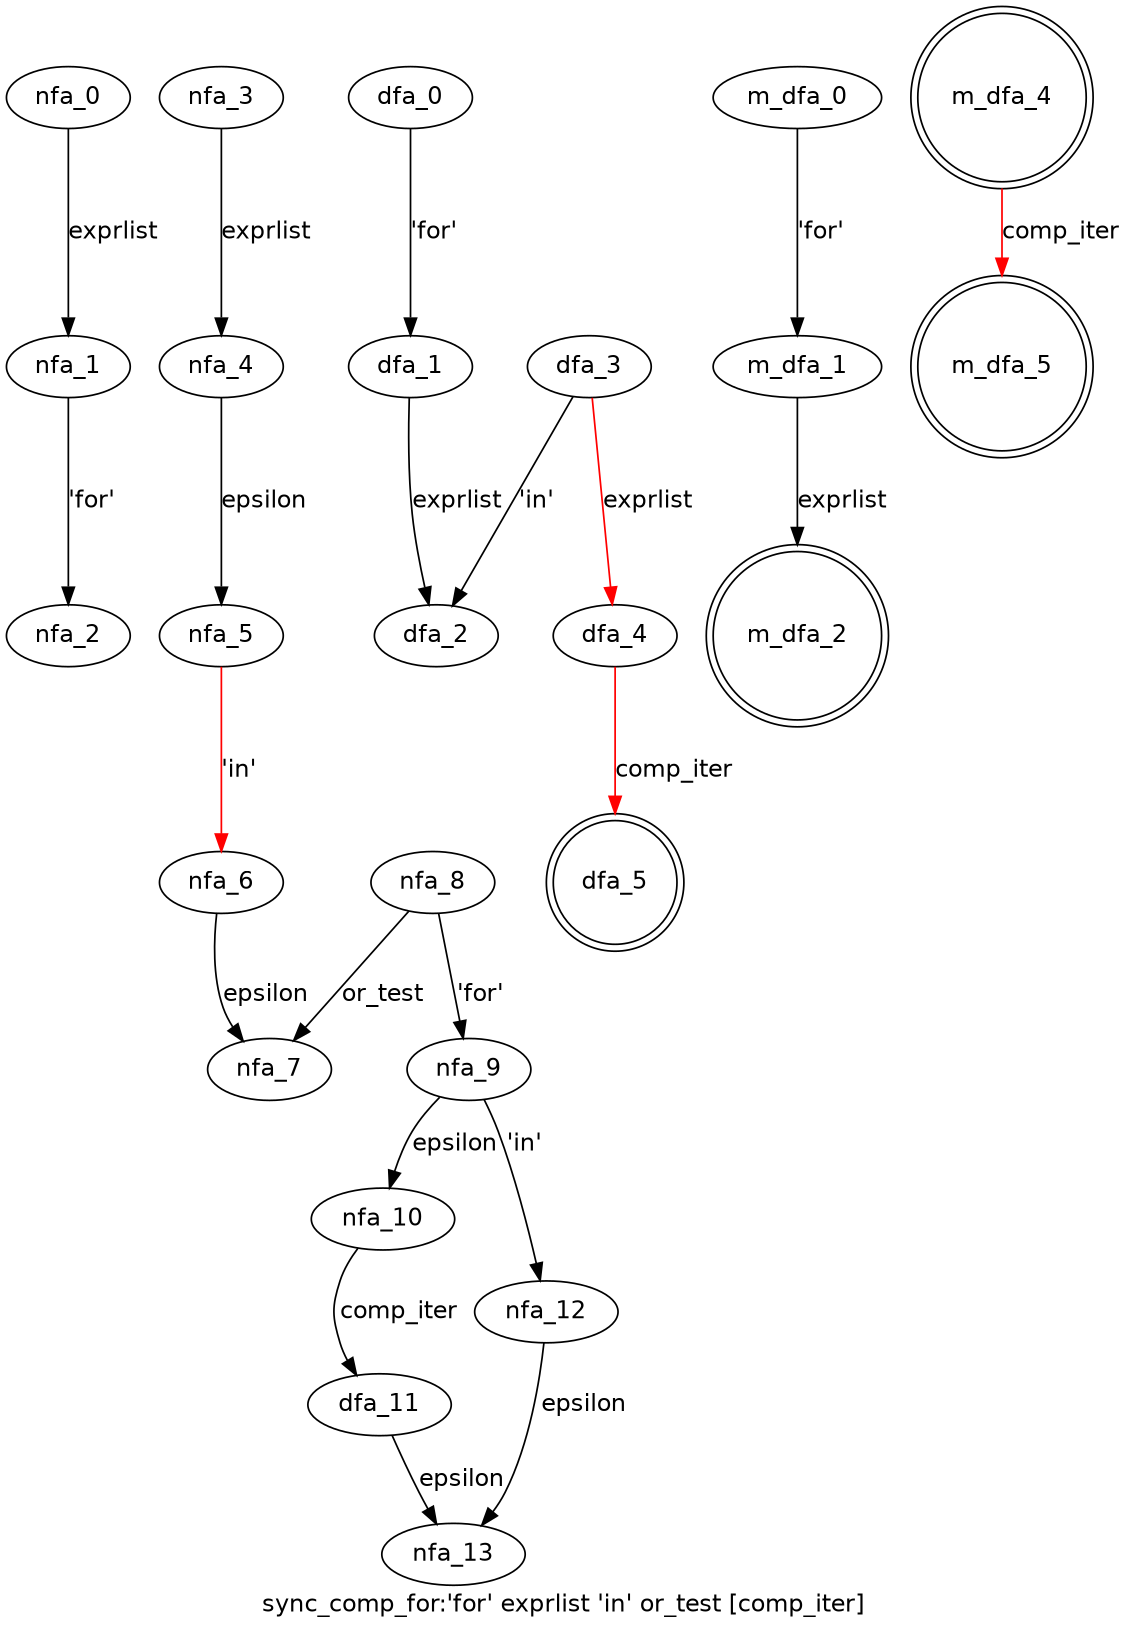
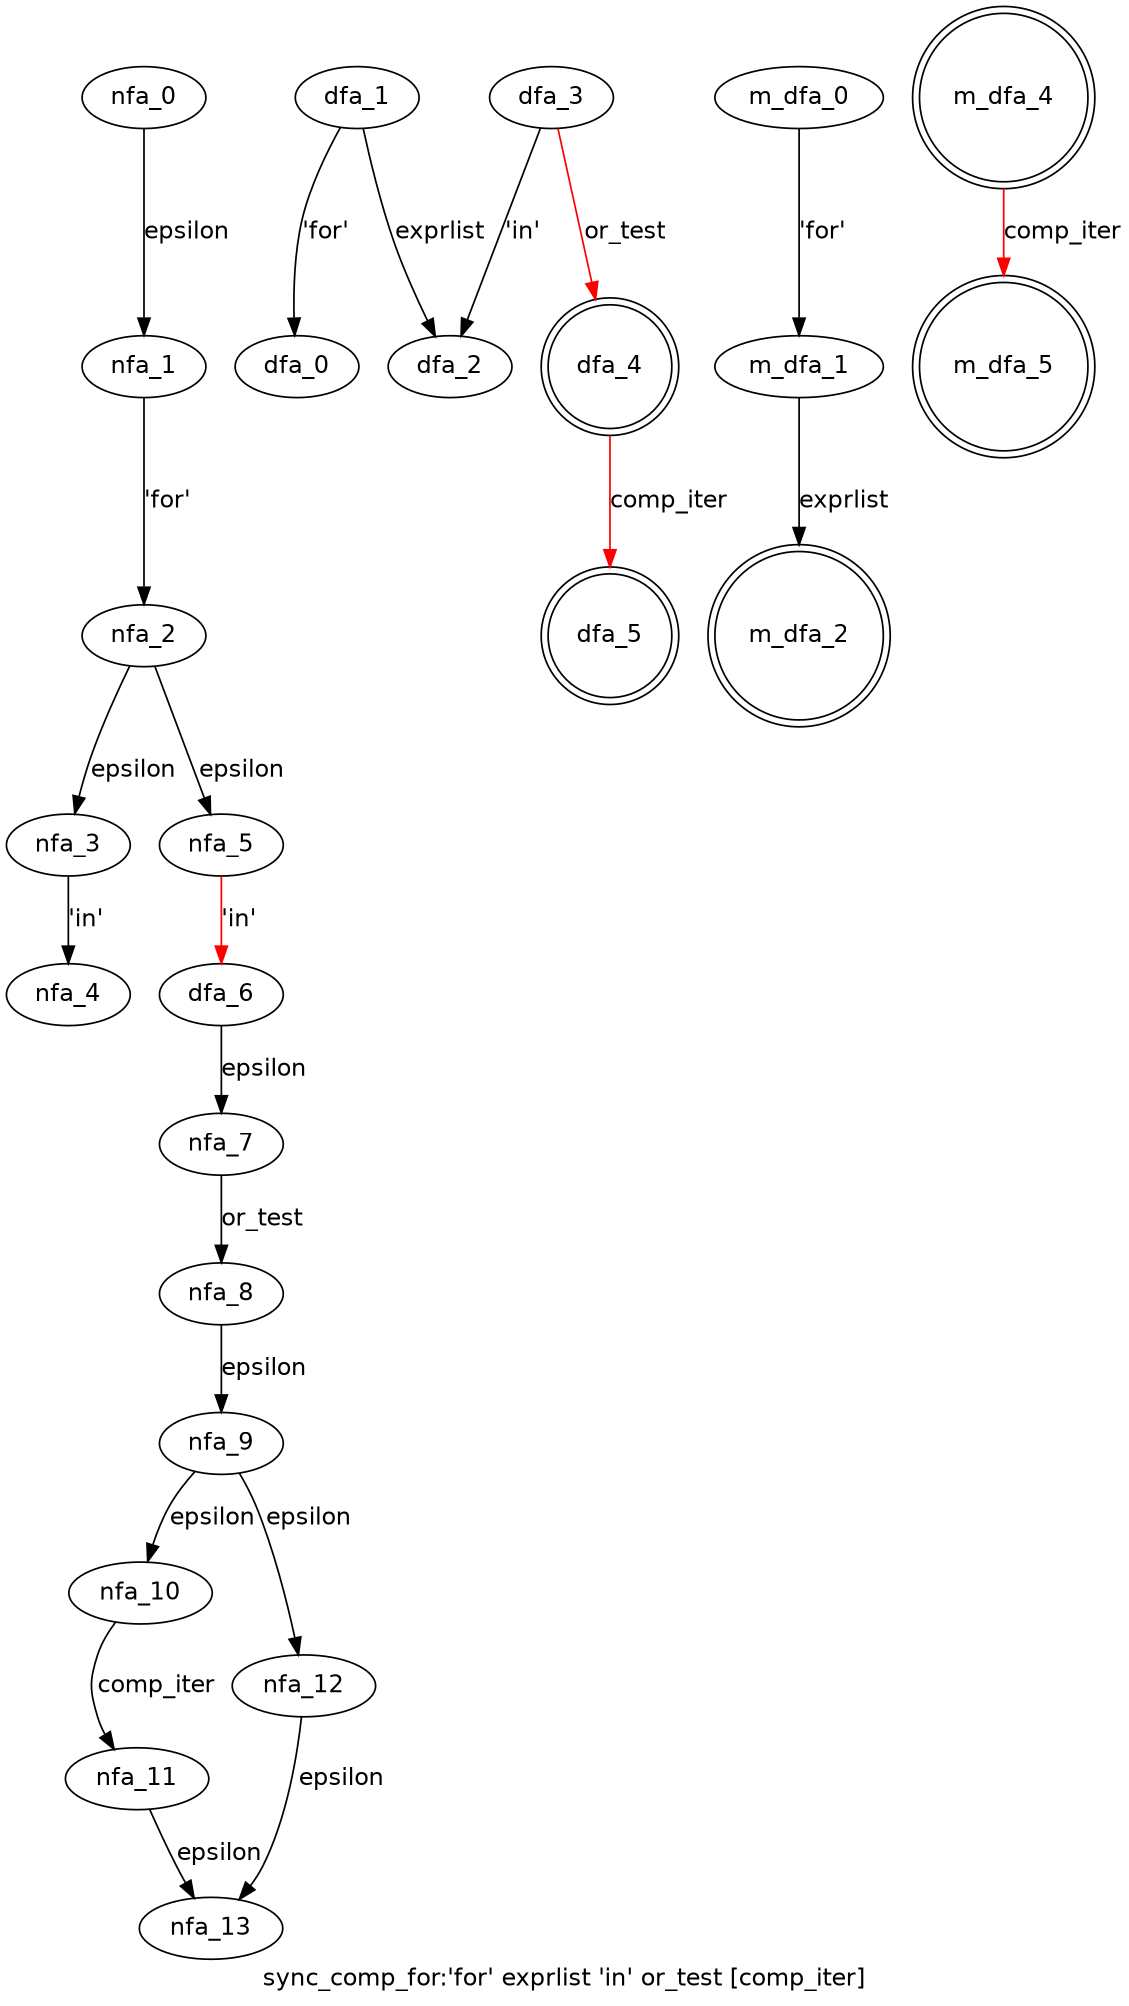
edge "dfa_0" -> "dfa_1": reversed
edge "nfa_0" -> "nfa_1": label "exprlist" -> "epsilon"
edge "nfa_3" -> "nfa_4": label "exprlist" -> "'in'"
edge "nfa_4" -> "nfa_5": now "nfa_2" -> "nfa_5"
edge "dfa_3" -> "dfa_4": label "exprlist" -> "or_test"
node "dfa_4": shape ellipse -> doublecircle
edge "nfa_2" -> "nfa_3": added, label "epsilon"
node "nfa_6": label "nfa_6" -> "dfa_6"
edge "nfa_8" -> "nfa_7": reversed
edge "nfa_8" -> "nfa_9": label "'for'" -> "epsilon"
edge "nfa_9" -> "nfa_12": label "'in'" -> "epsilon"
node "dfa_11": label "dfa_11" -> "nfa_11"
